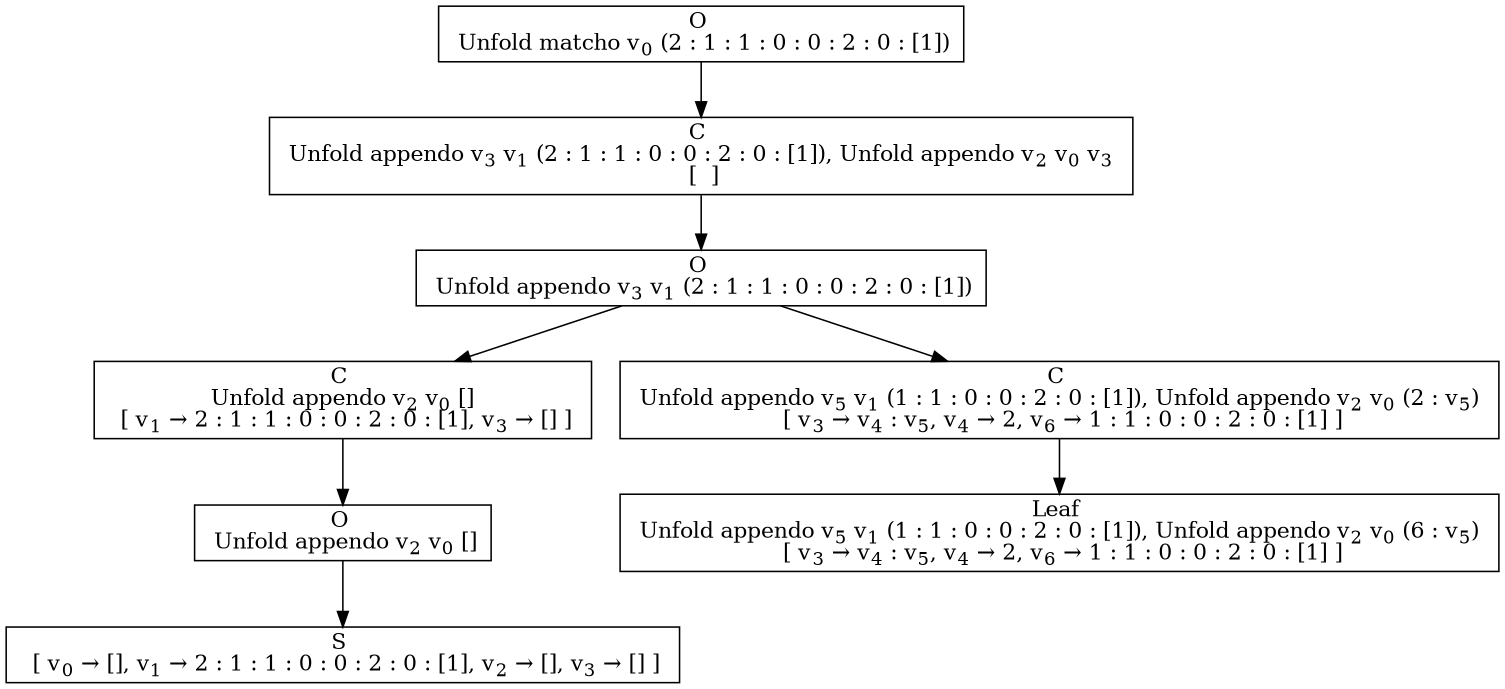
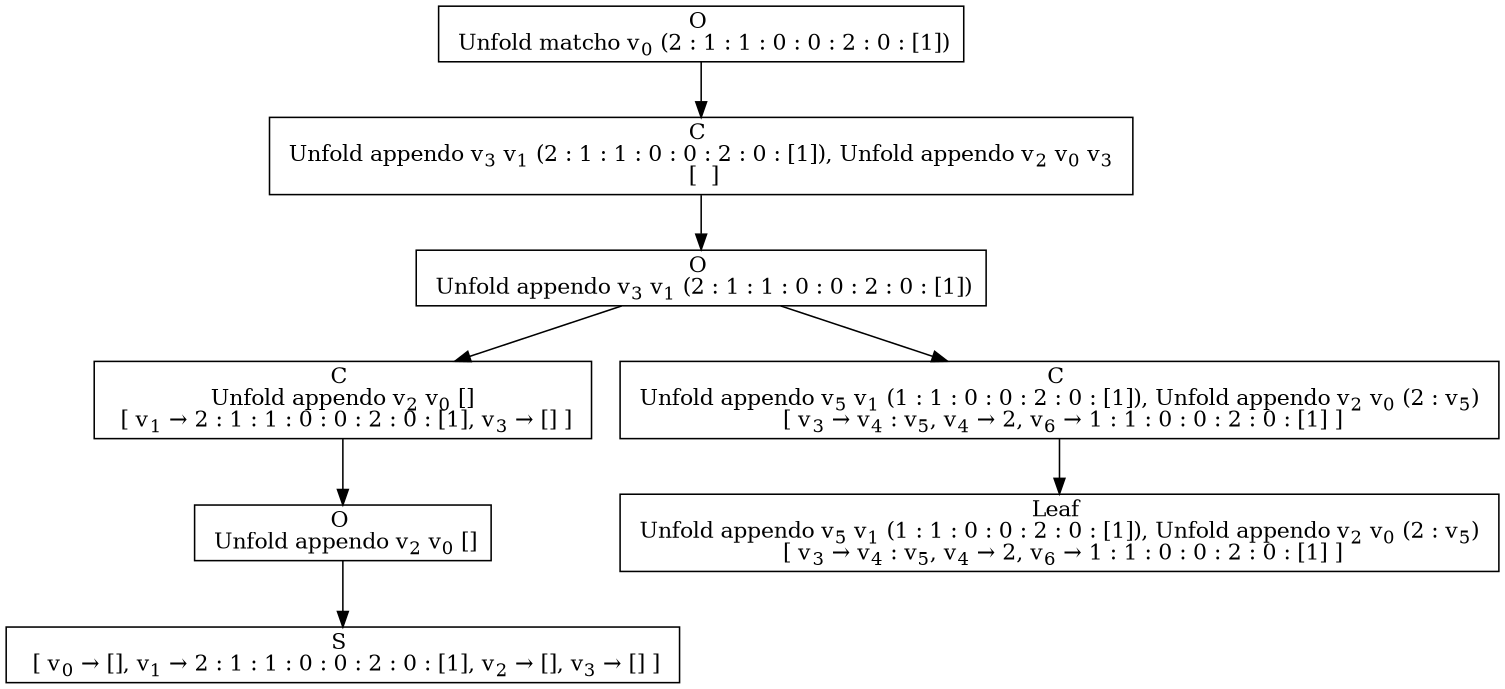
node "Leaf": text "(6 : v" -> "(2 : v"
